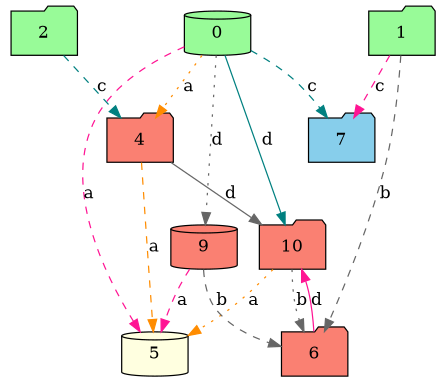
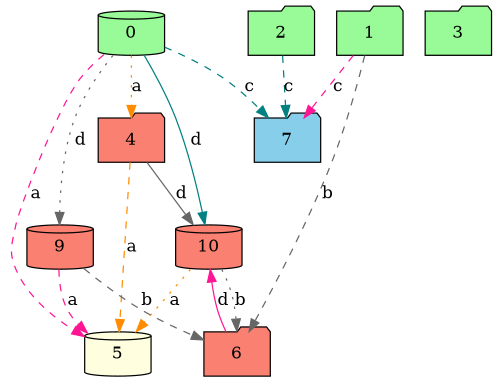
node "3": added
edge "2" -> "4": now "2" -> "7"
node "10": shape folder -> cylinder
